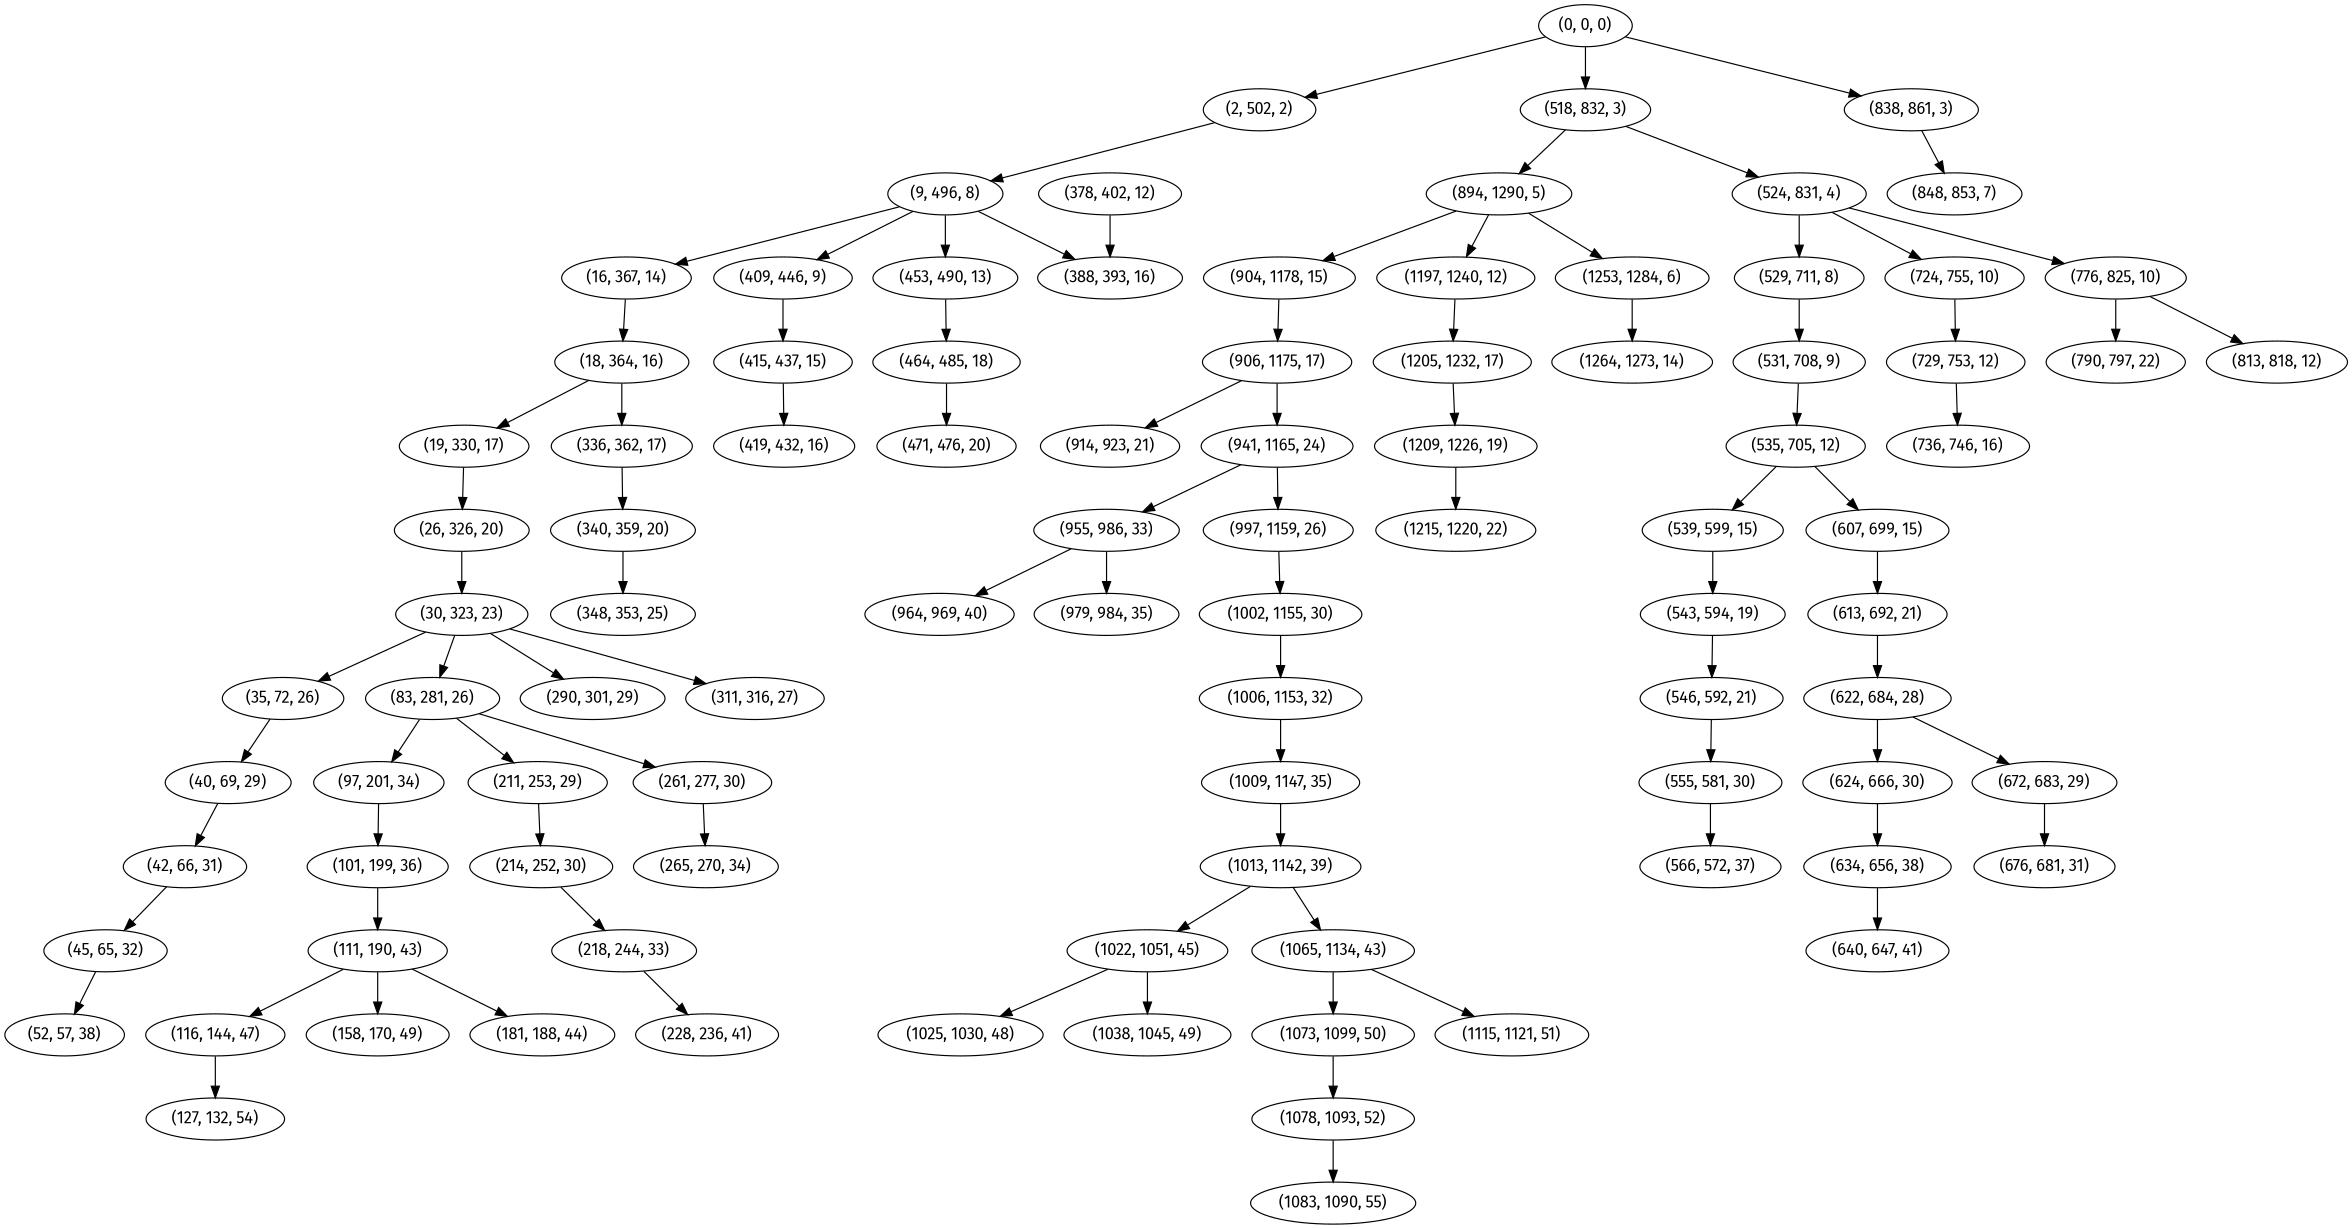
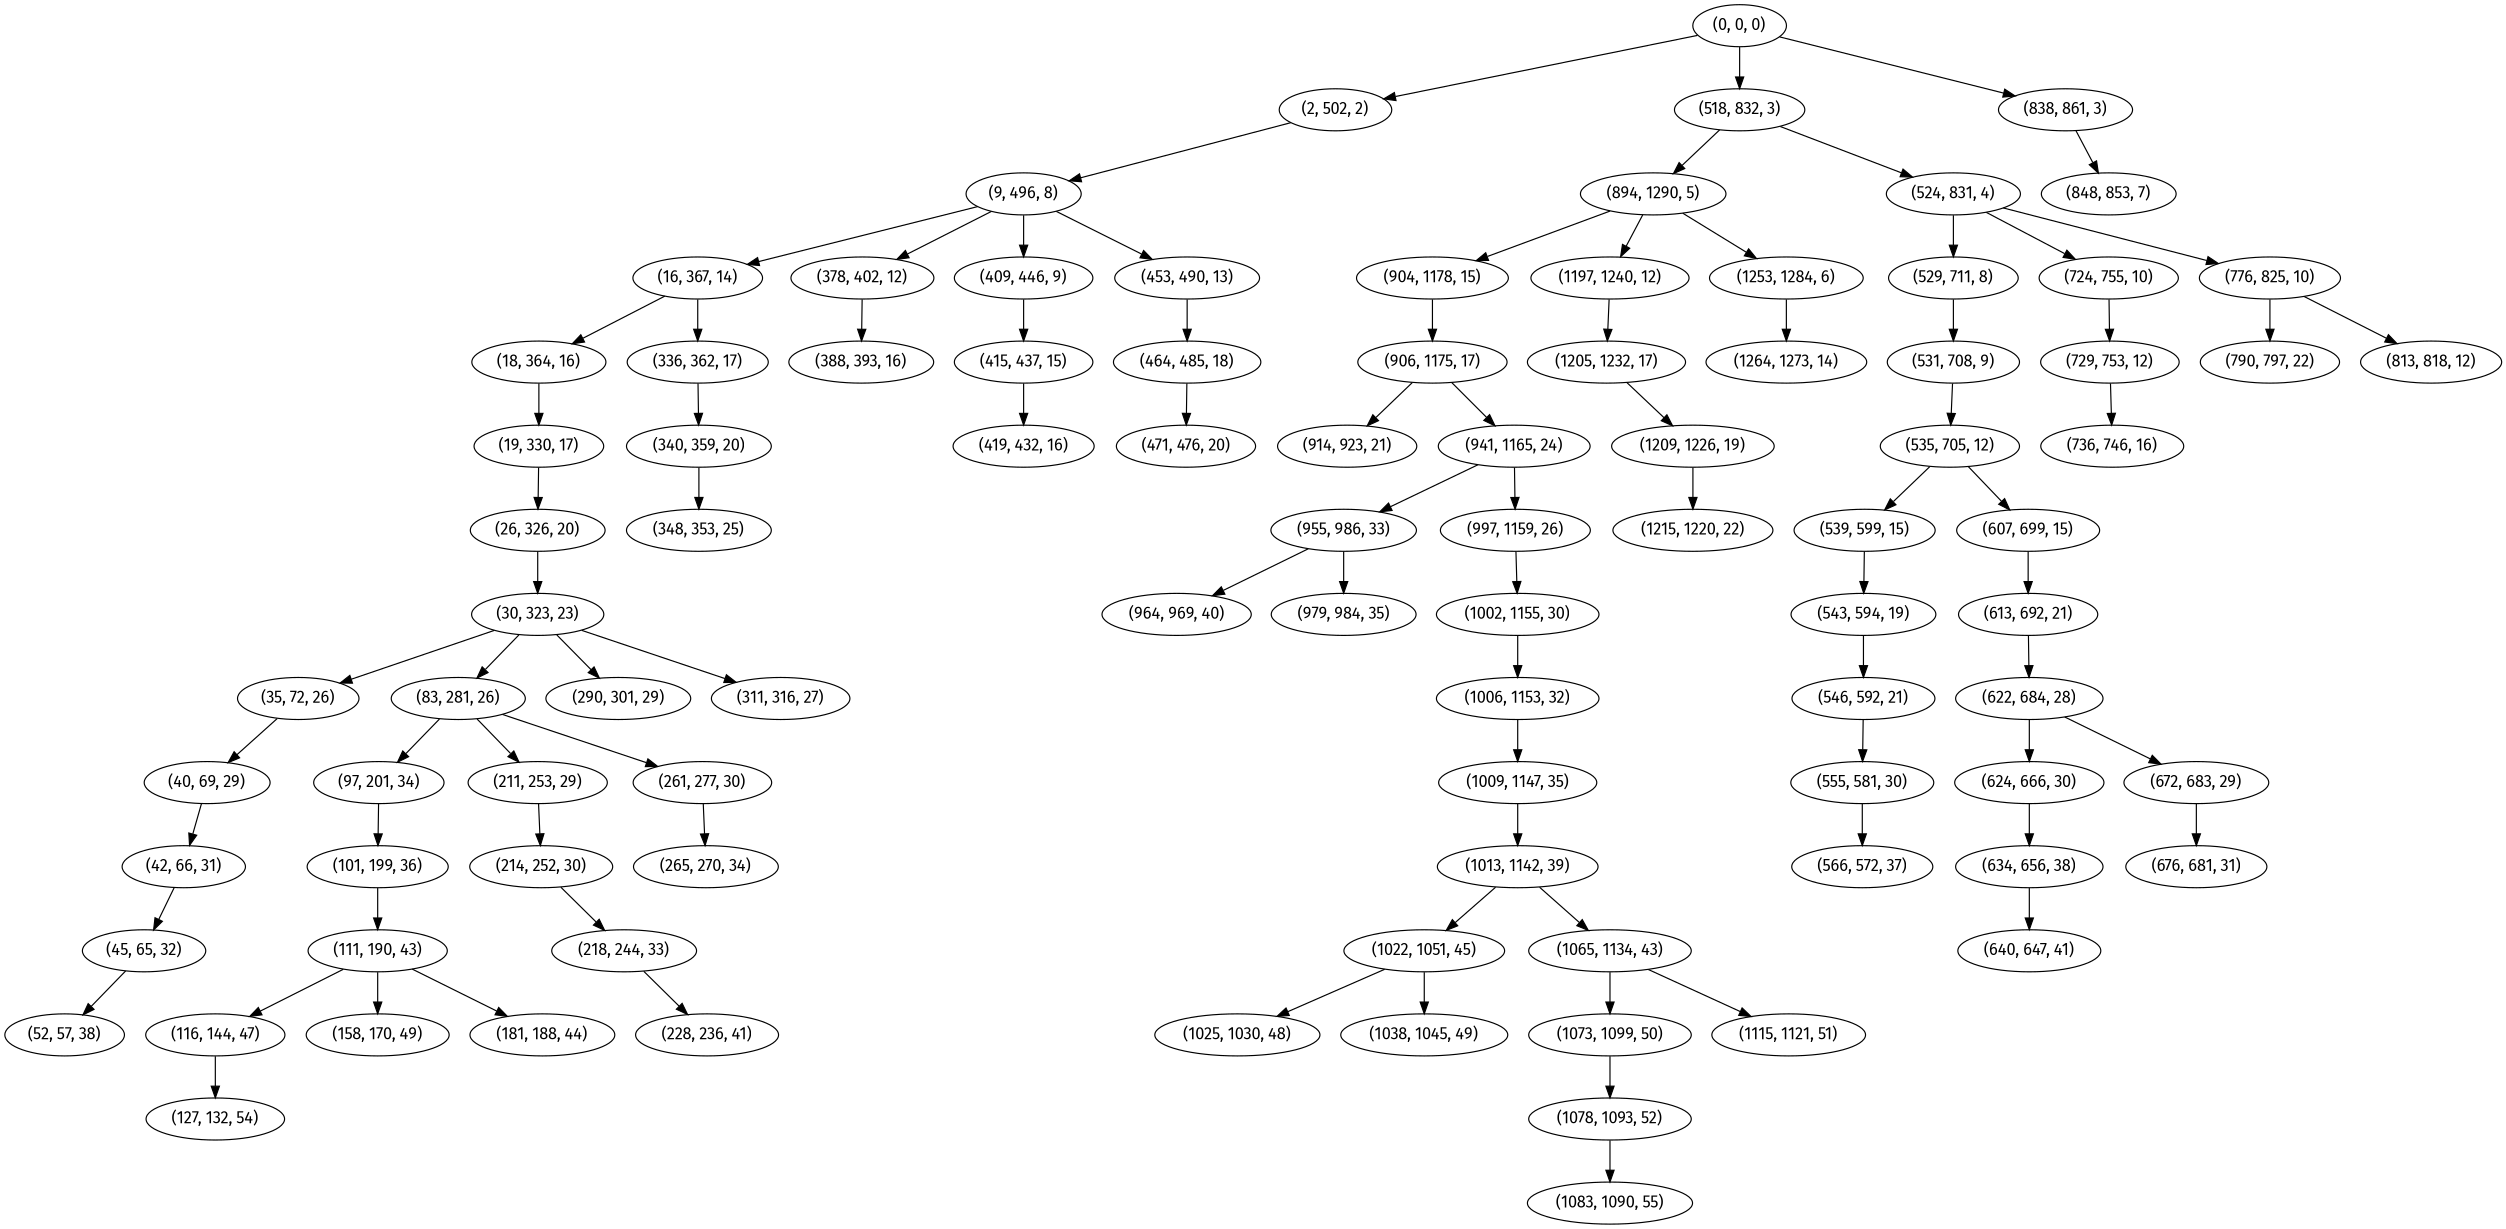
edge "(9, 496, 8)" -> "(388, 393, 16)": now "(9, 496, 8)" -> "(378, 402, 12)"
edge "(18, 364, 16)" -> "(336, 362, 17)": now "(16, 367, 14)" -> "(336, 362, 17)"
